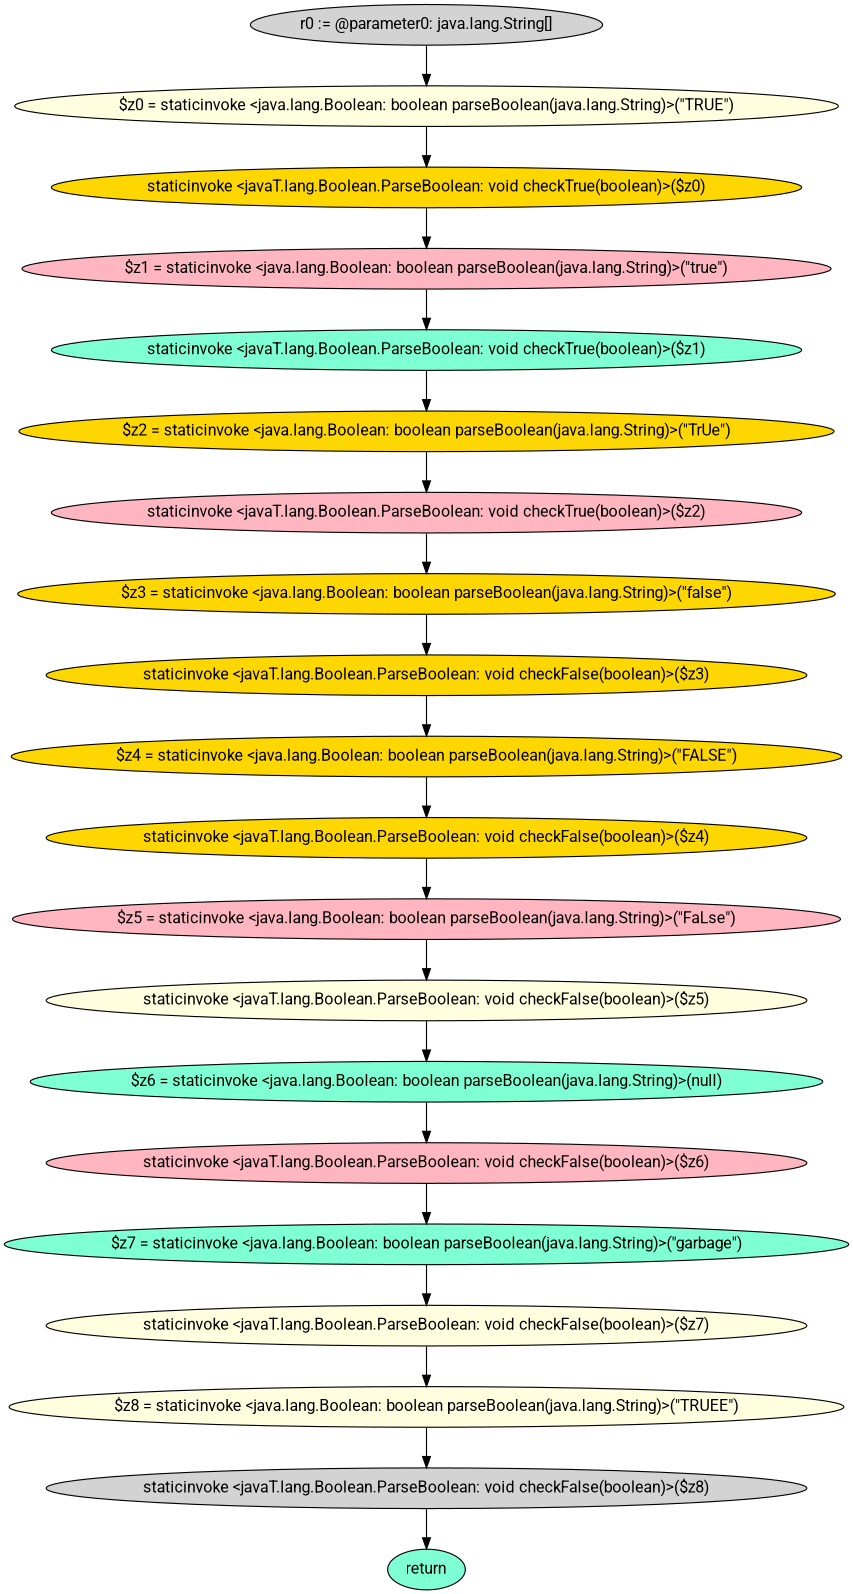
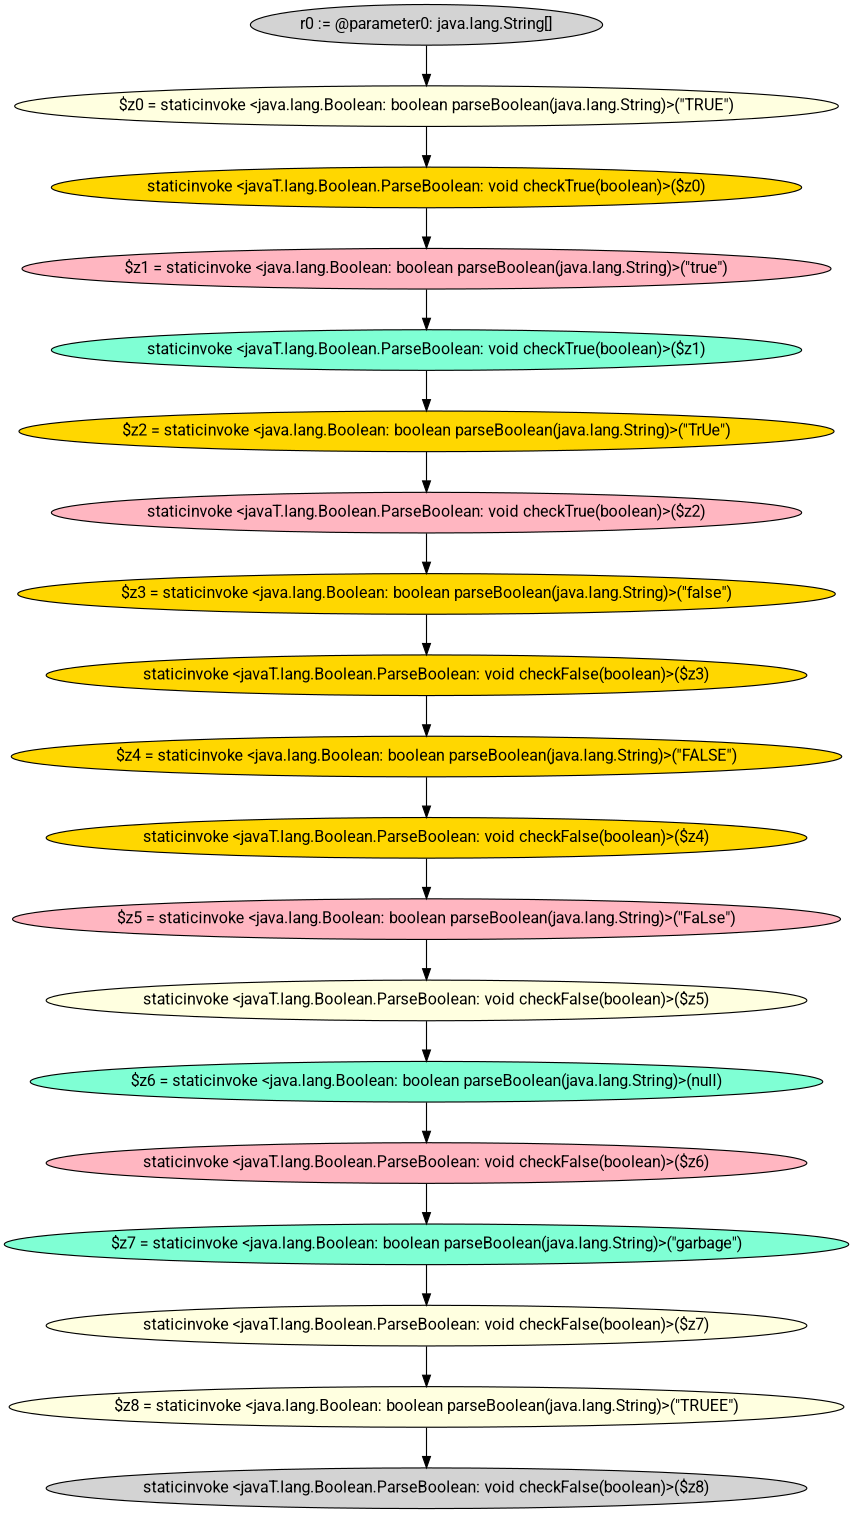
node "return": removed
